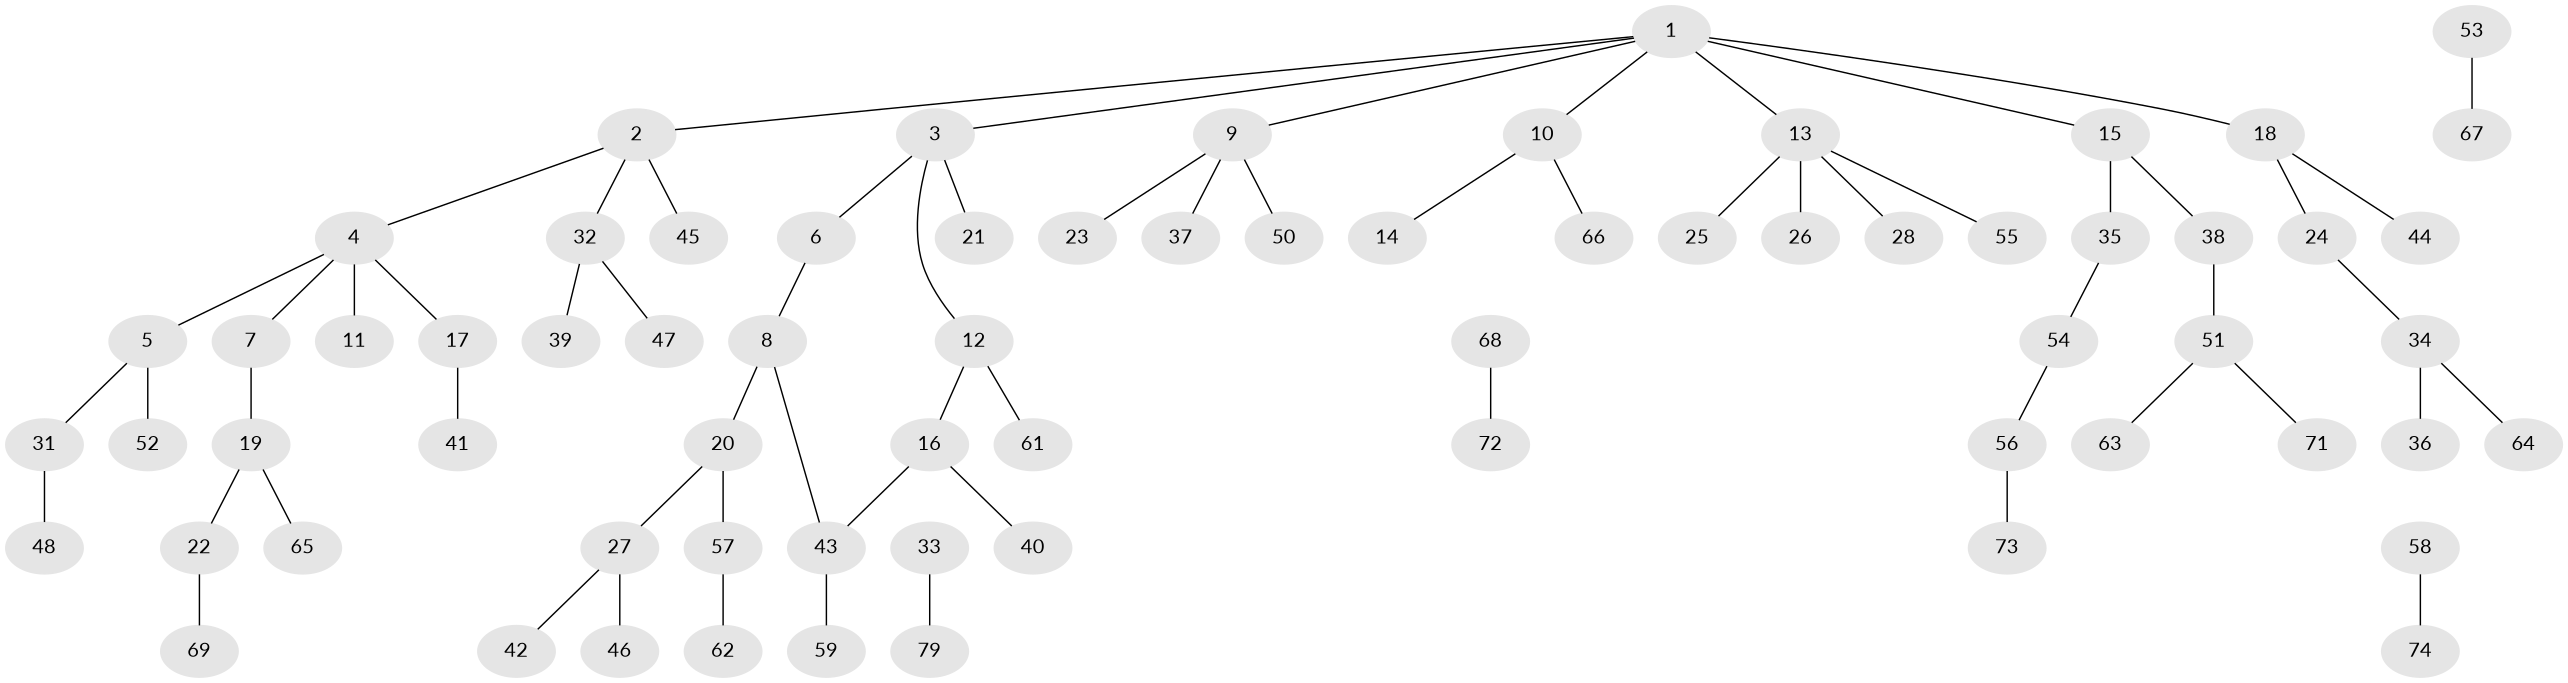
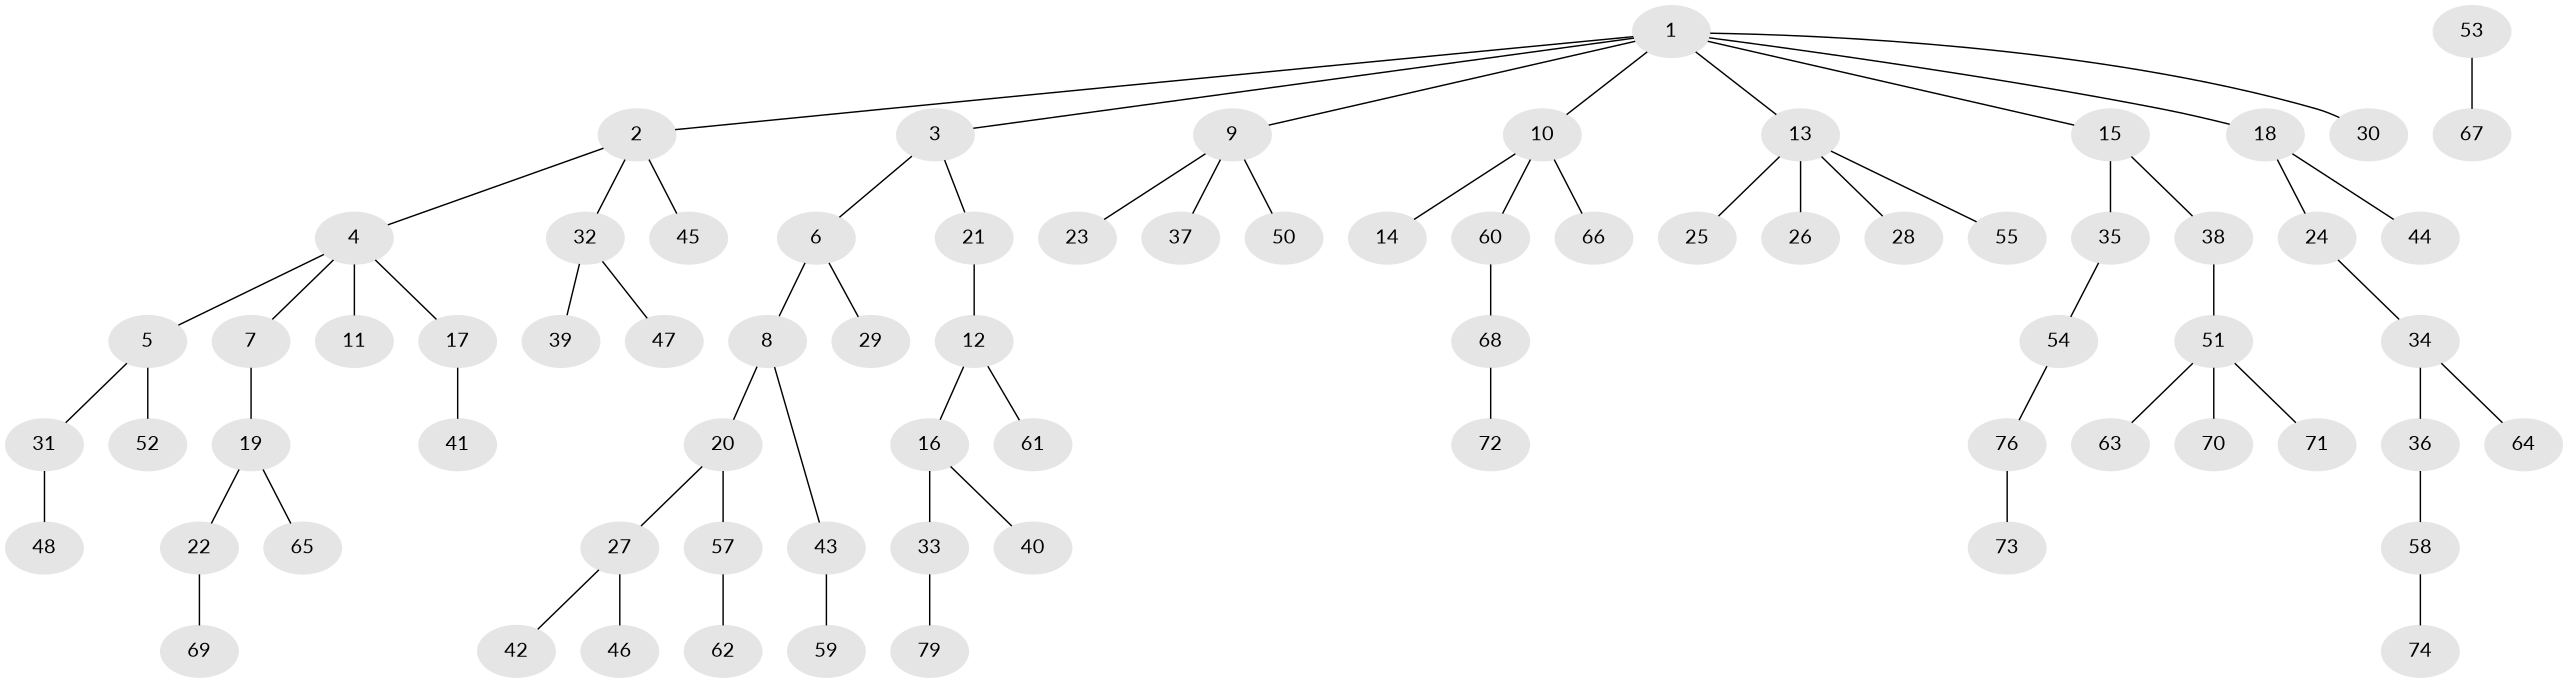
node "30": added
node "60": added
edge "3" -- "12": now "21" -- "12"
node "29": added
node "56": label "56" -> "76"
node "70": added
edge "16" -- "43": now "16" -- "33"
edge "36" -- "58": added
